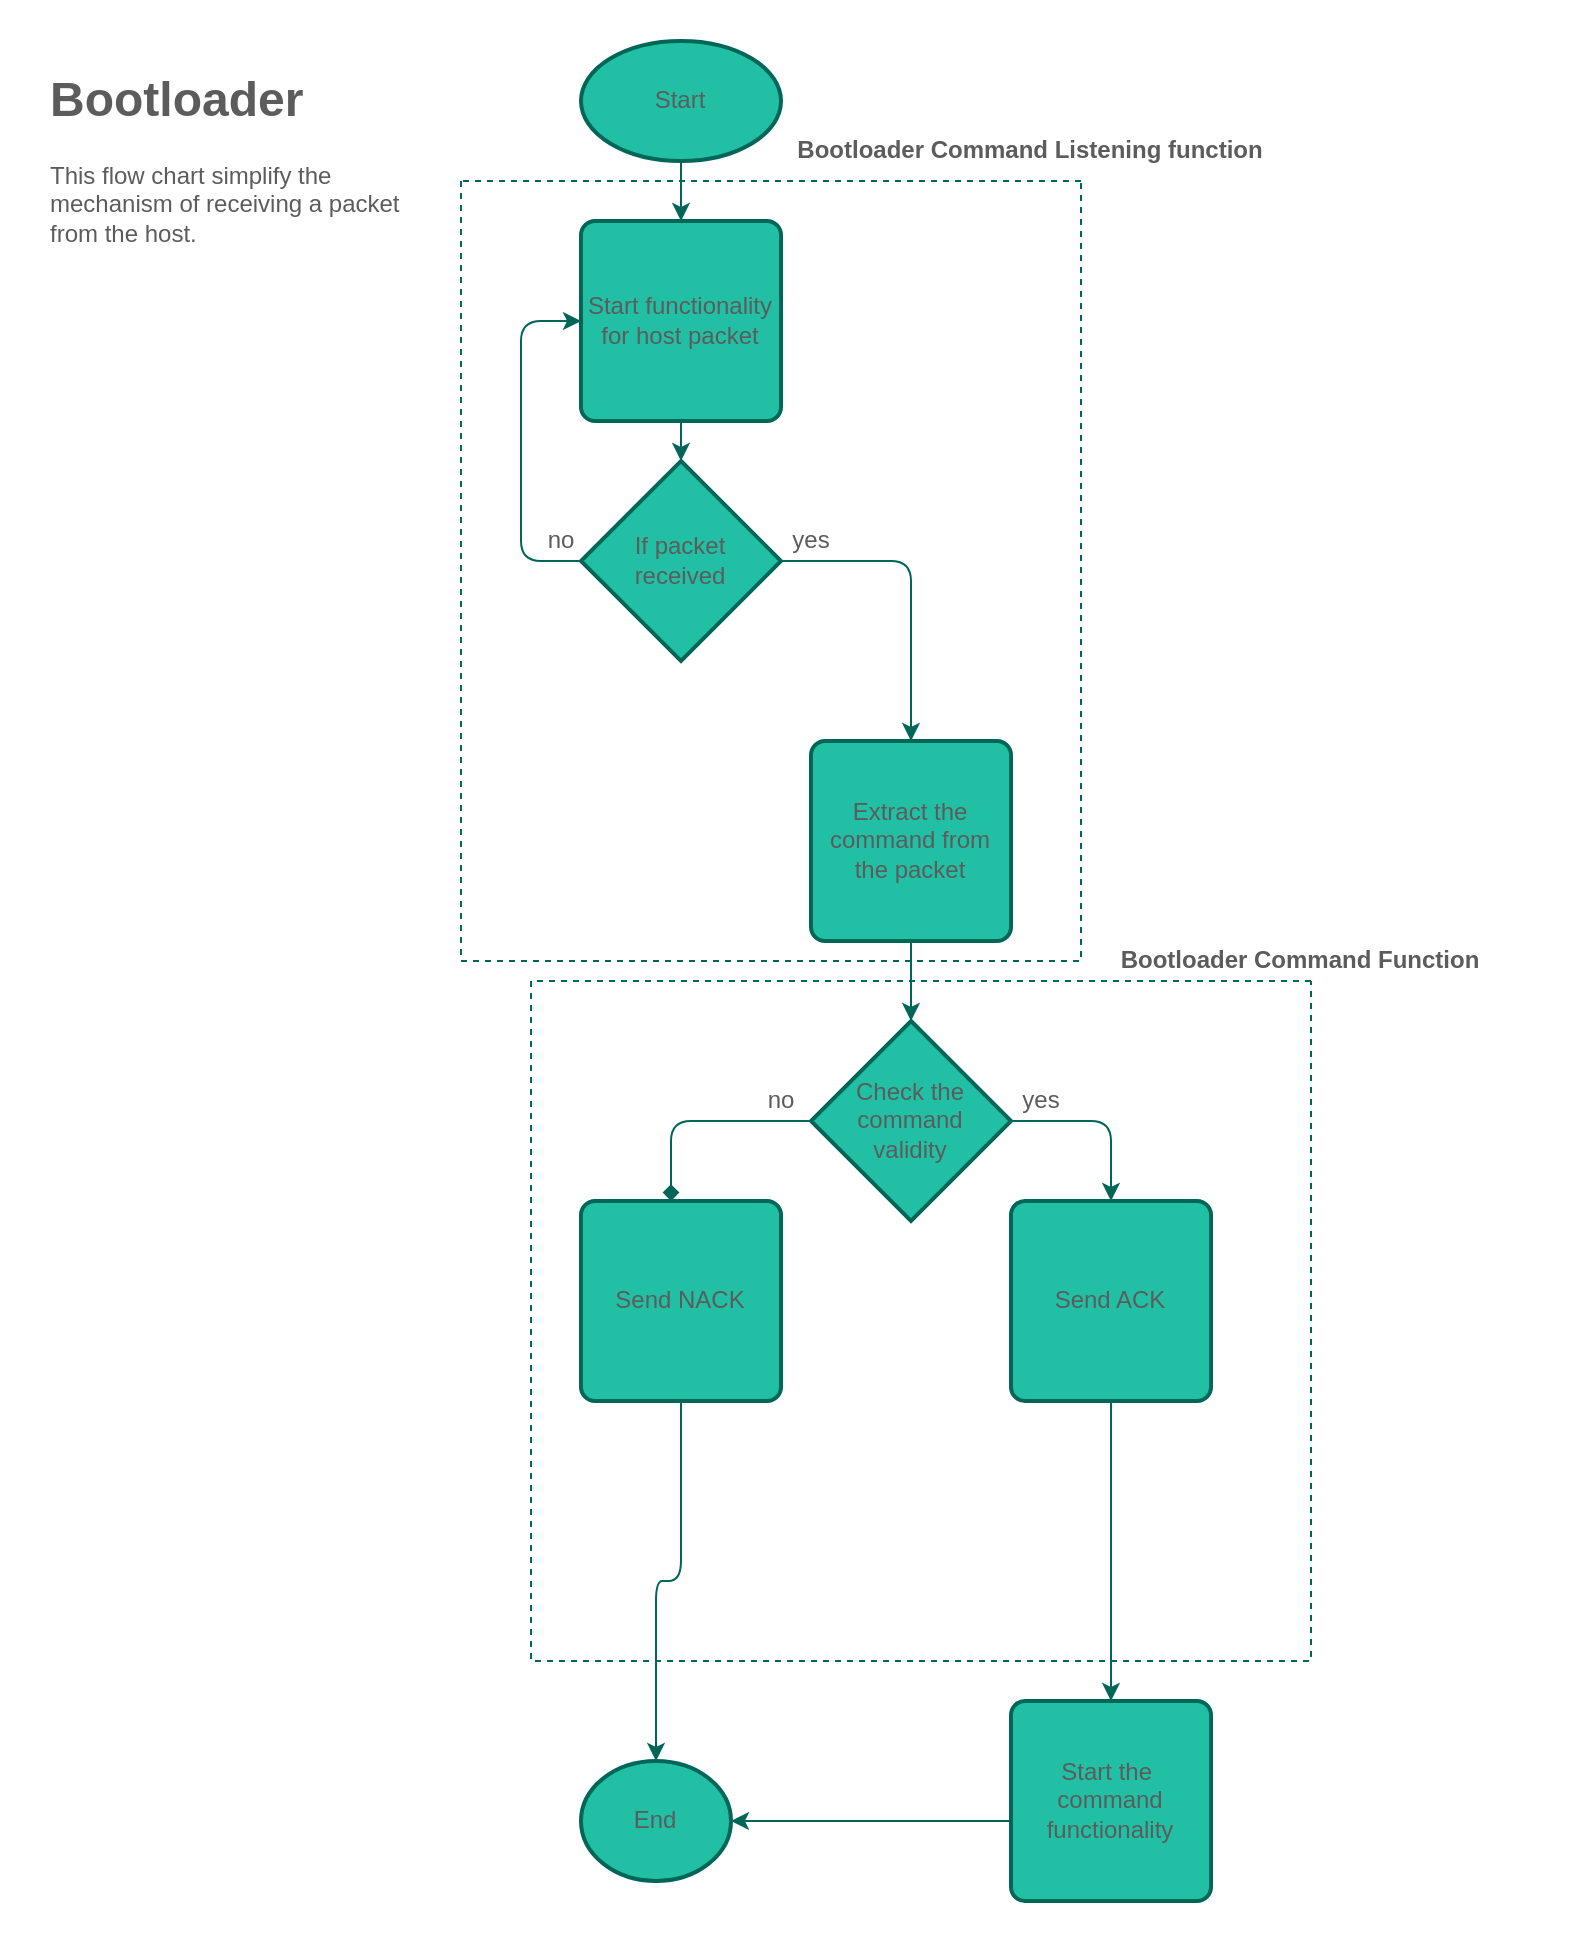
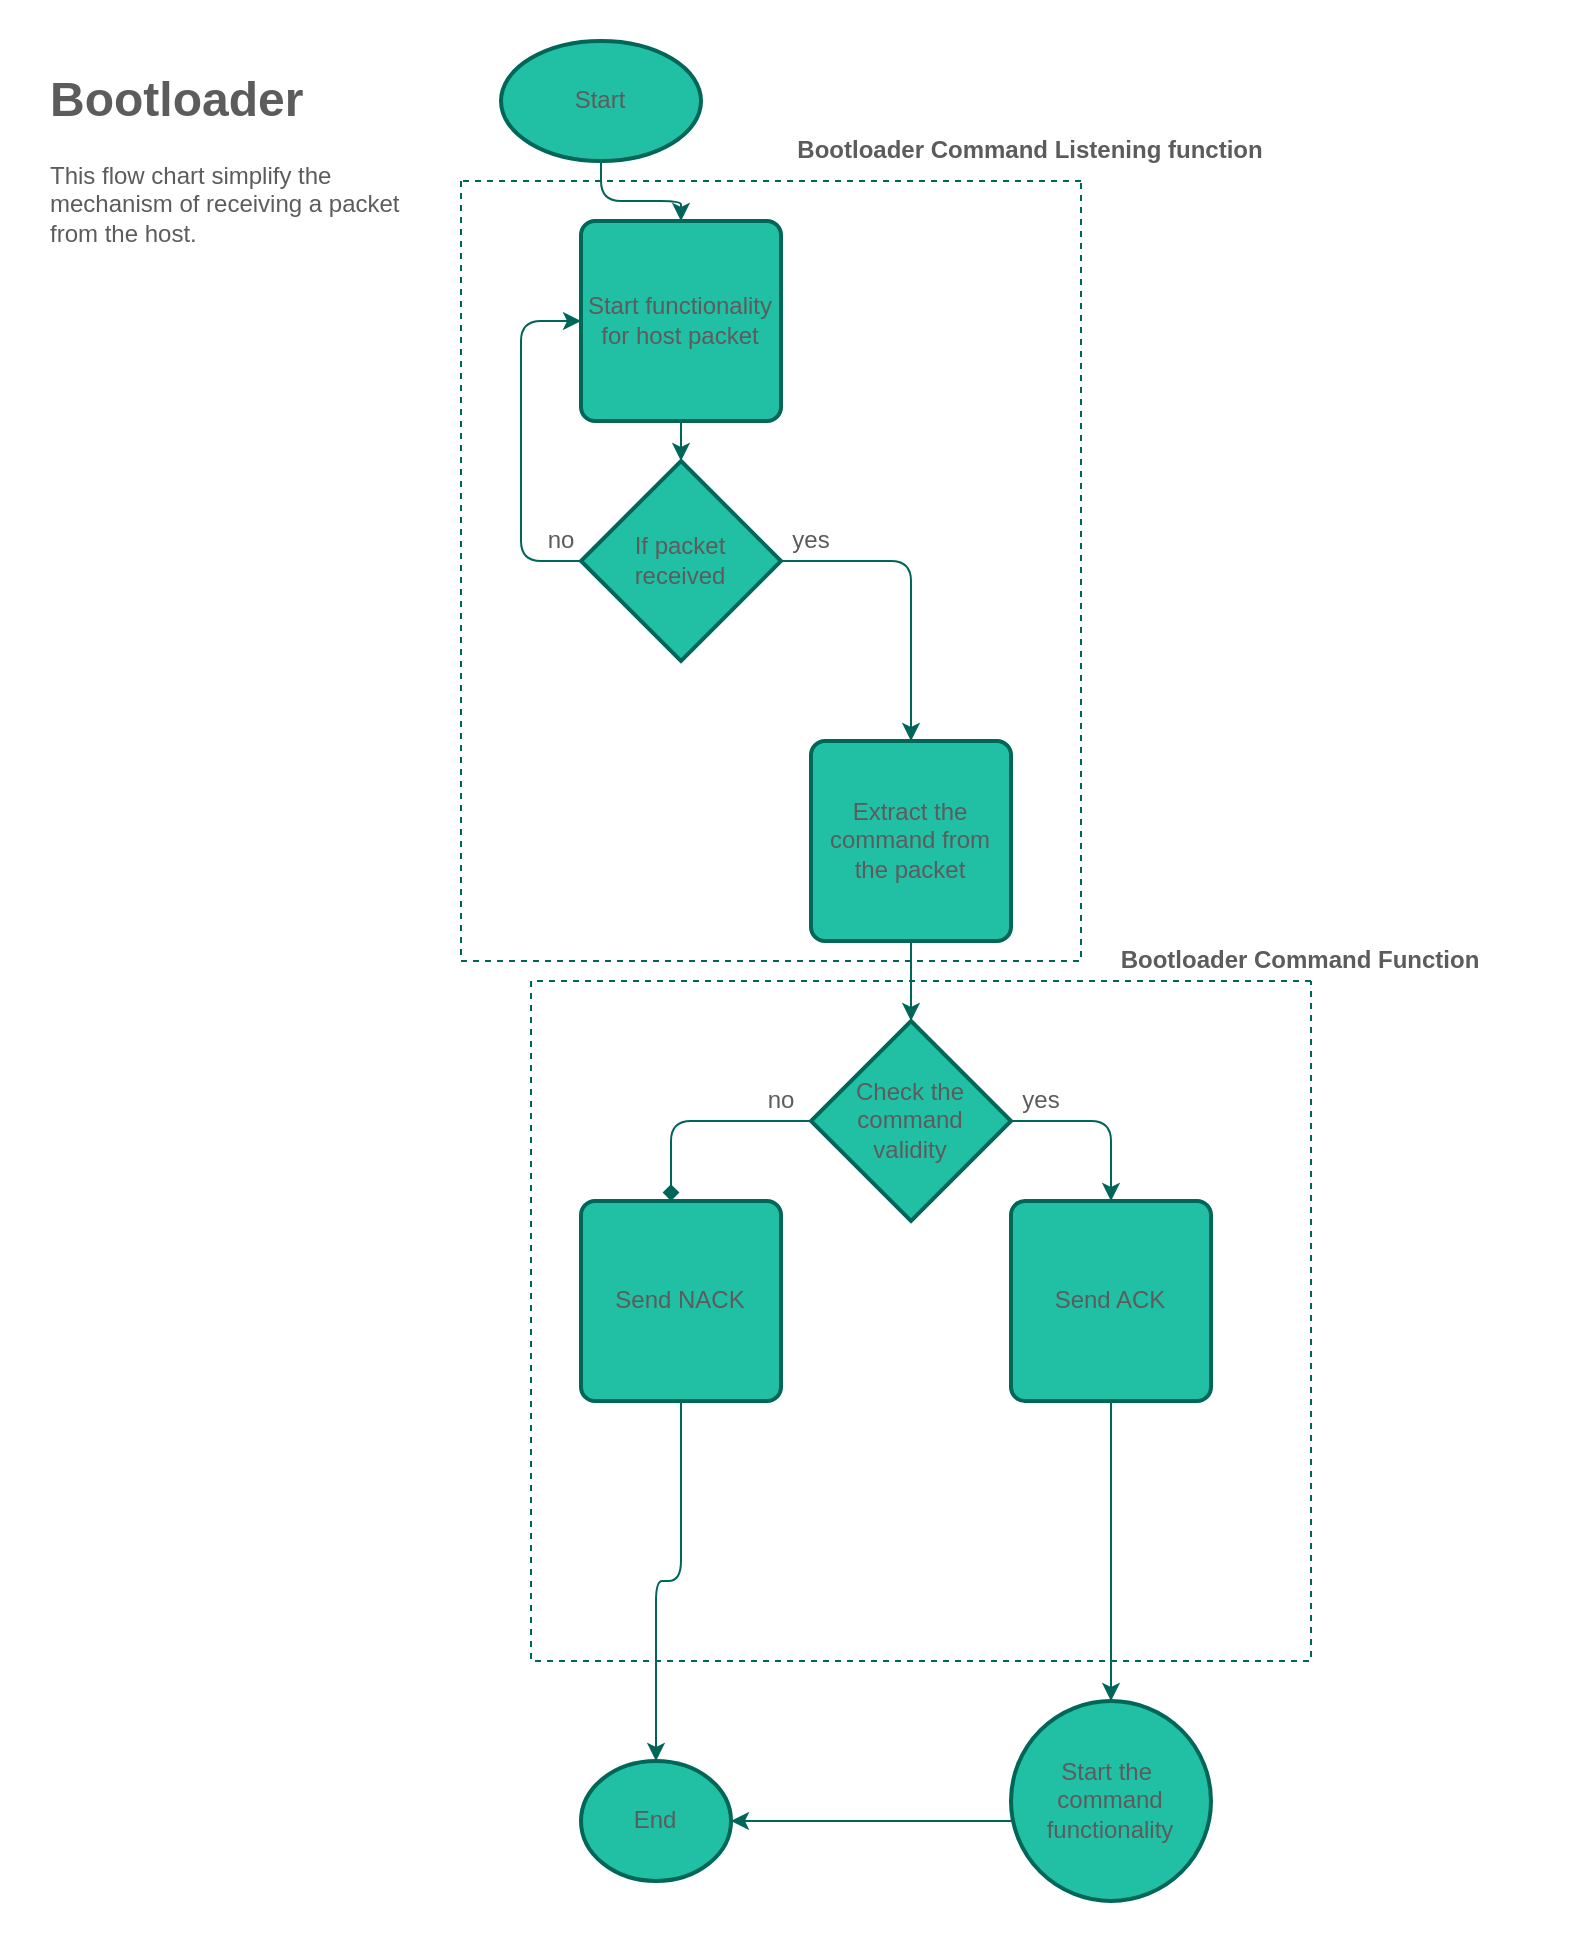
node "Start": moved (681, 101) -> (601, 101)
node "Start the command functionality": shape rounded rectangle -> ellipse
